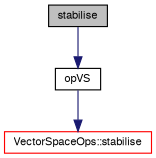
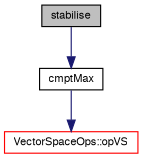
node "opVS": label "opVS" -> "cmptMax"
node "VectorSpaceOps::stabilise": label "VectorSpaceOps::stabilise" -> "VectorSpaceOps::opVS"
